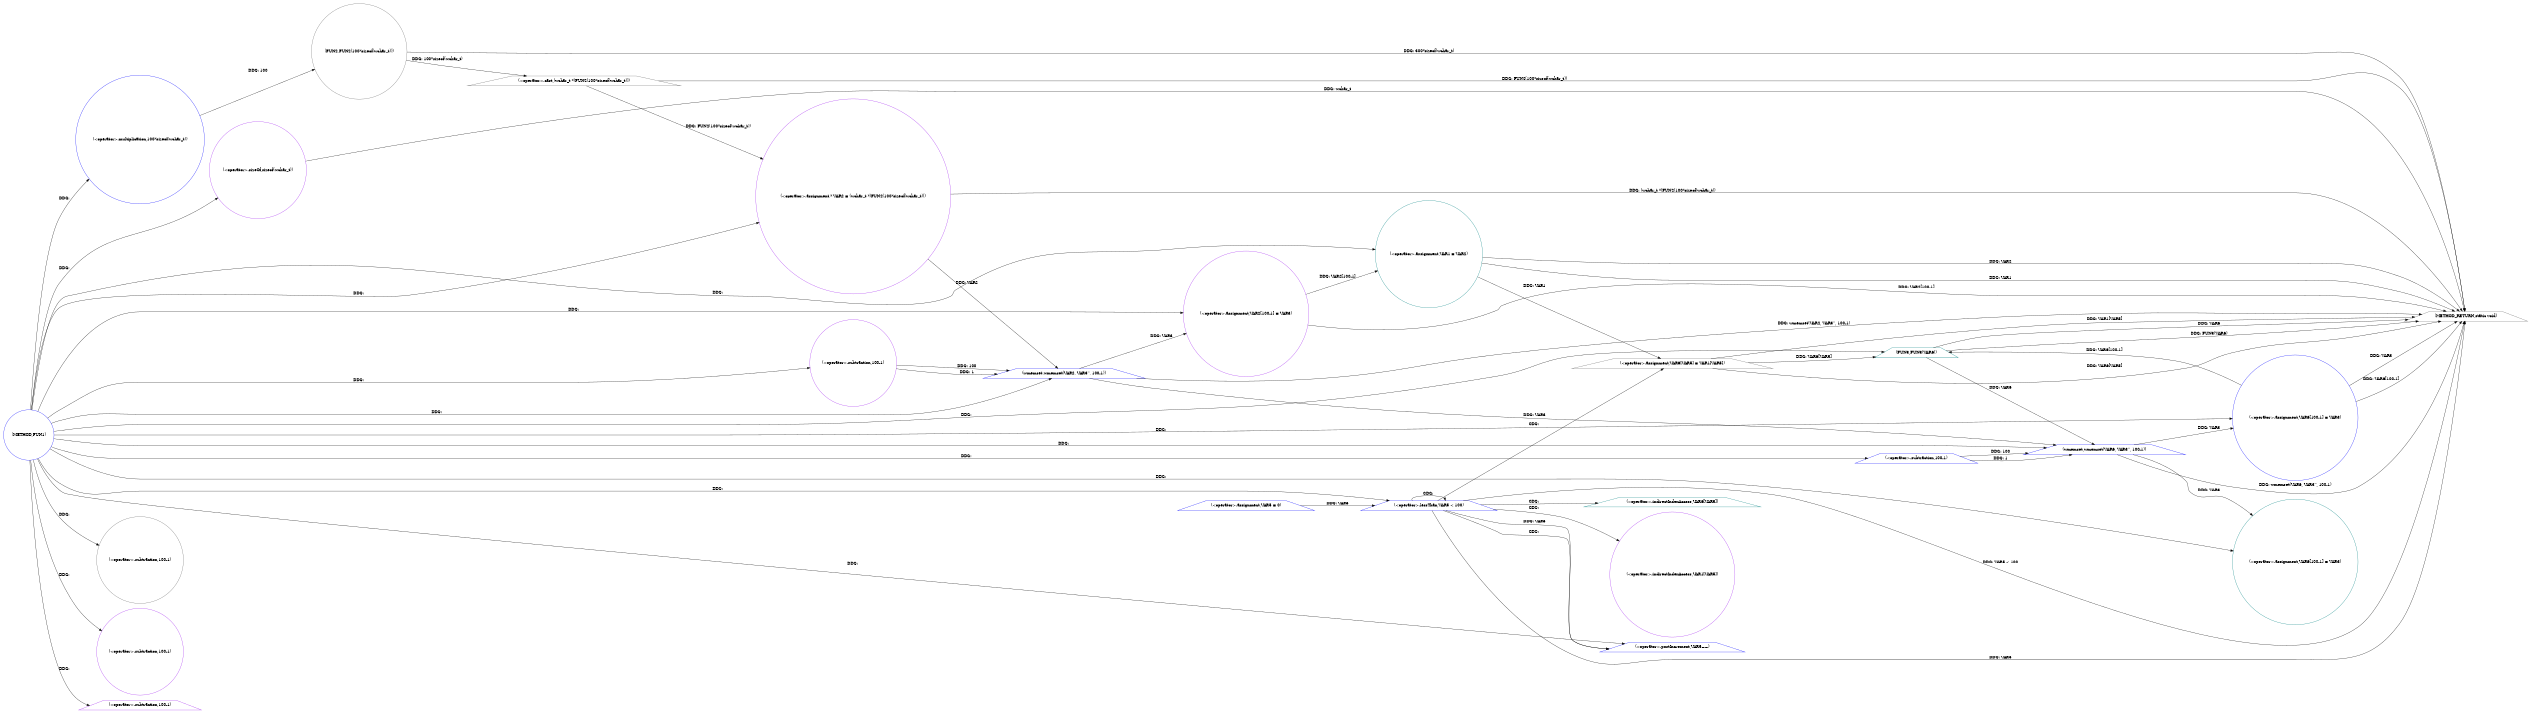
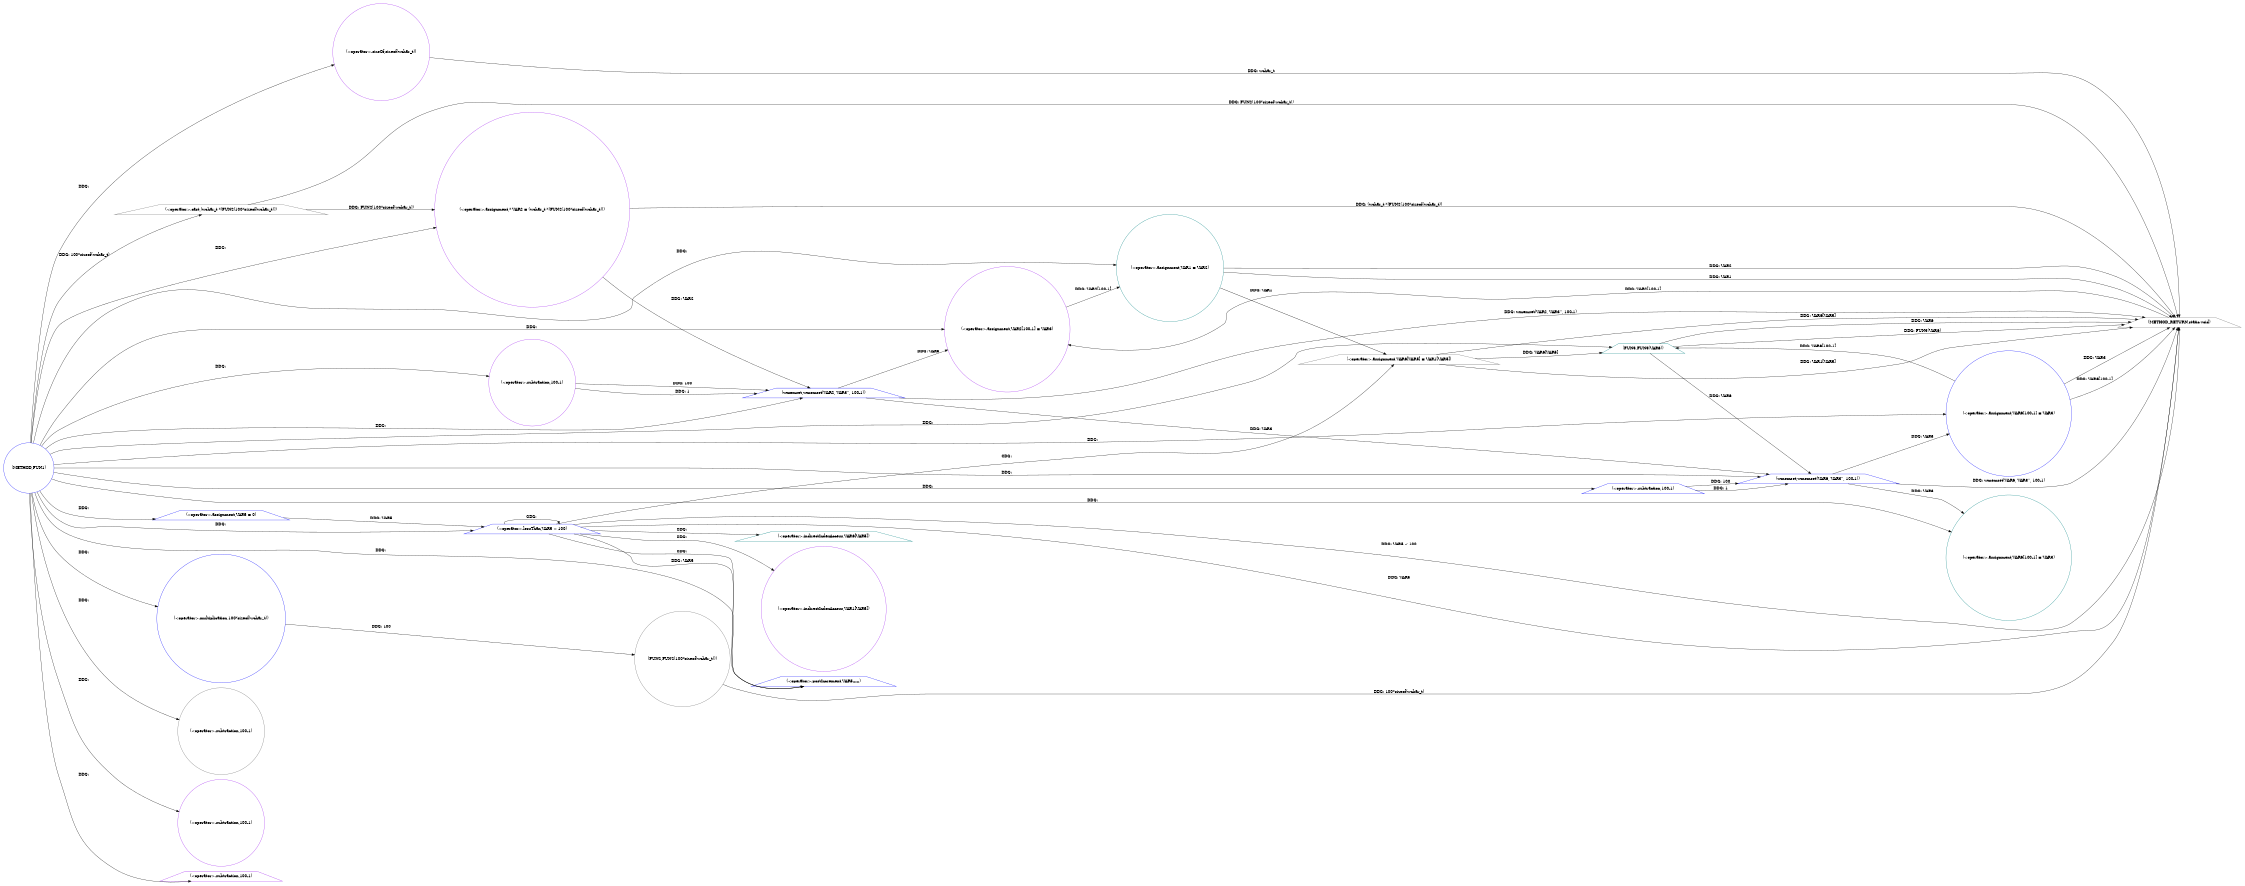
edge "(FUN2,FUN2(100*sizeof(wchar_t)))" -> "(METHOD_RETURN,static void)": label "DDG: 300*sizeof(wchar_t)" -> "DDG: 100*sizeof(wchar_t)"
edge "(FUN2,FUN2(100*sizeof(wchar_t)))" -> "(<operator>.cast,(wchar_t *)FUN2(100*sizeof(wchar_t)))": now "(METHOD,FUN1)" -> "(<operator>.cast,(wchar_t *)FUN2(100*sizeof(wchar_t)))"
edge "(<operator>.assignment,VAR2[100-1] = VAR3)" -> "(METHOD_RETURN,static void)": reversed
edge "(METHOD,FUN1)" -> "(<operator>.assignment,VAR5 = 0)": added, label "DDG:"
